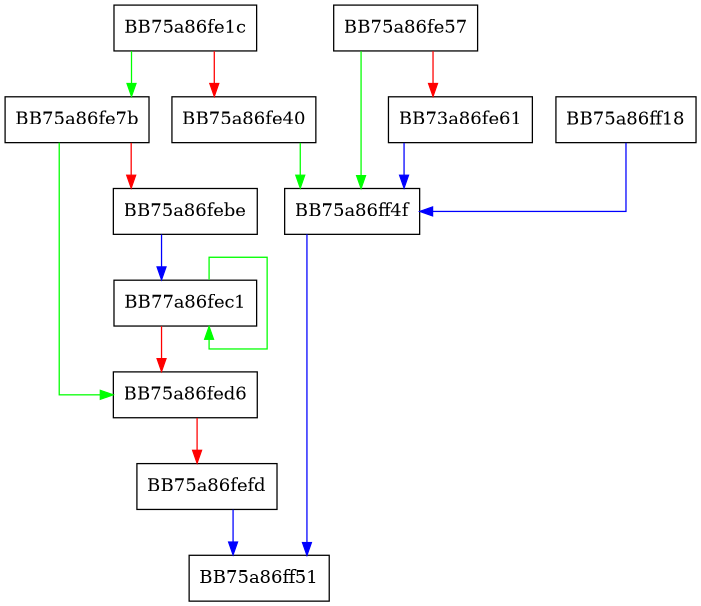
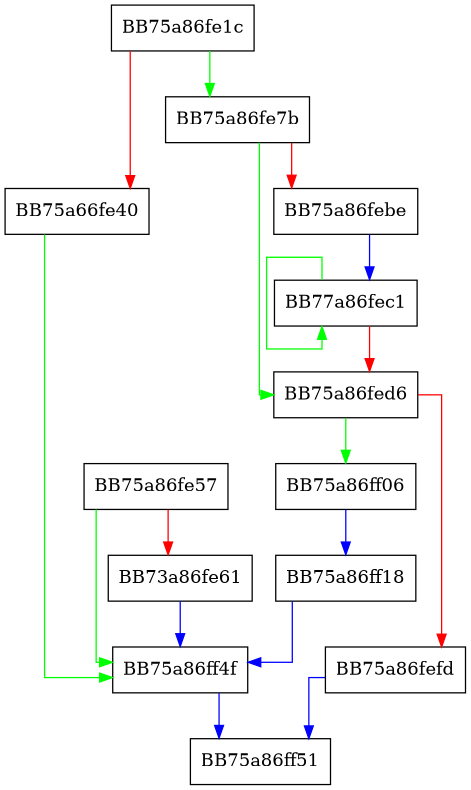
node "BB75a86fe40": label "BB75a86fe40" -> "BB75a66fe40"
node "BB75a86ff06": added
